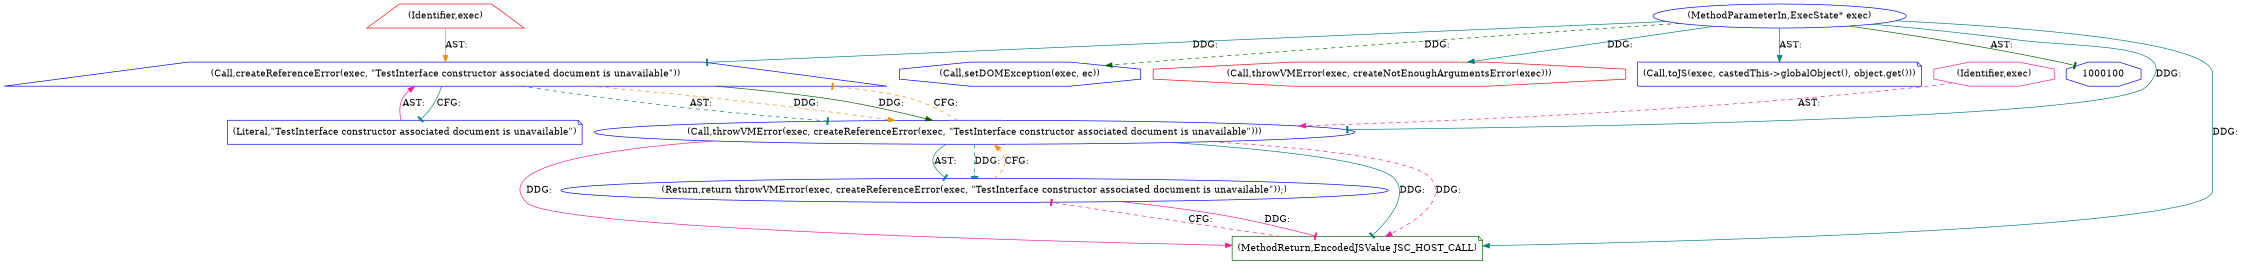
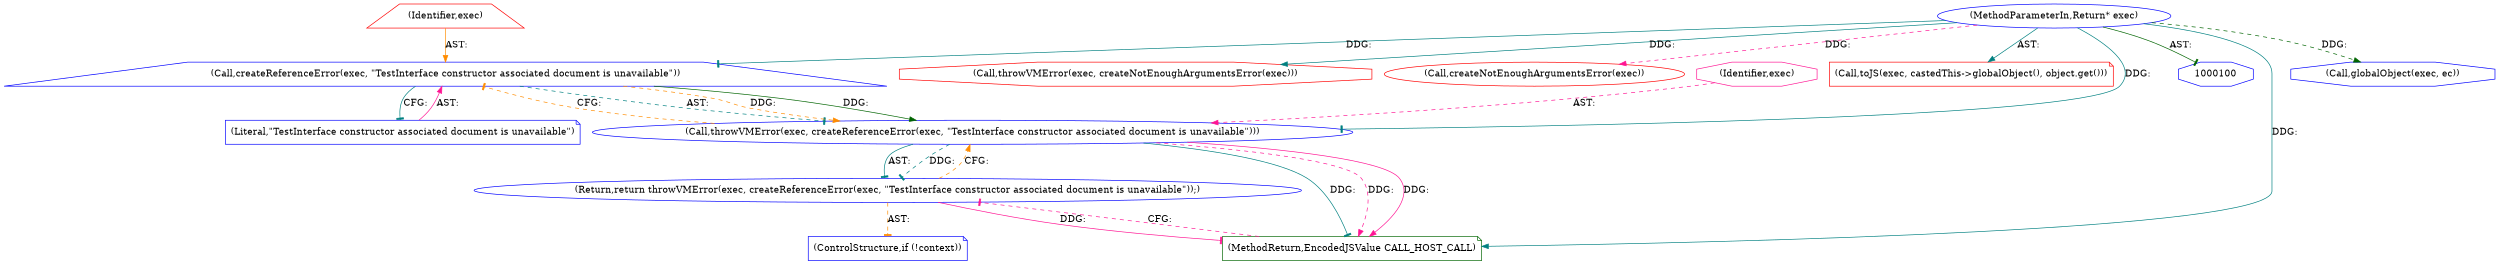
node "(MethodParameterIn,ExecState* exec)": label "(MethodParameterIn,ExecState* exec)" -> "(MethodParameterIn,Return* exec)"
node "(Call,setDOMException(exec, ec))": label "(Call,setDOMException(exec, ec))" -> "(Call,globalObject(exec, ec))"
node "(Call,createNotEnoughArgumentsError(exec))": added
node "(Call,toJS(exec, castedThis->globalObject(), object.get()))": color blue -> red
node "(ControlStructure,if (!context))": added
node "(MethodReturn,EncodedJSValue JSC_HOST_CALL)": label "(MethodReturn,EncodedJSValue JSC_HOST_CALL)" -> "(MethodReturn,EncodedJSValue CALL_HOST_CALL)"
